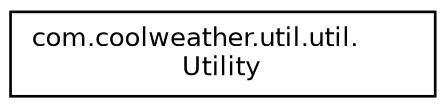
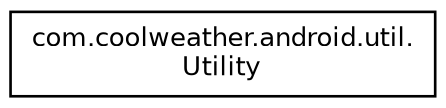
node "com.coolweather.util.util. Utility": label "com.coolweather.util.util. Utility" -> "com.coolweather.android.util. Utility"
